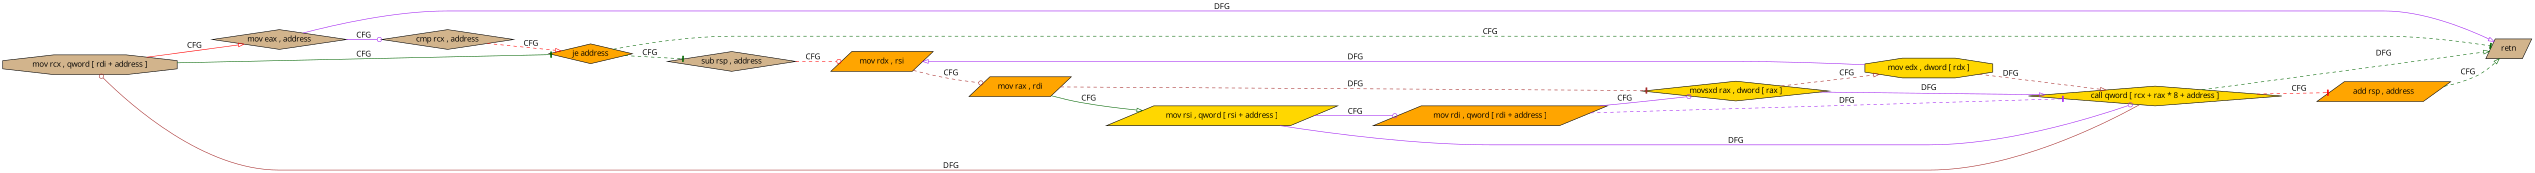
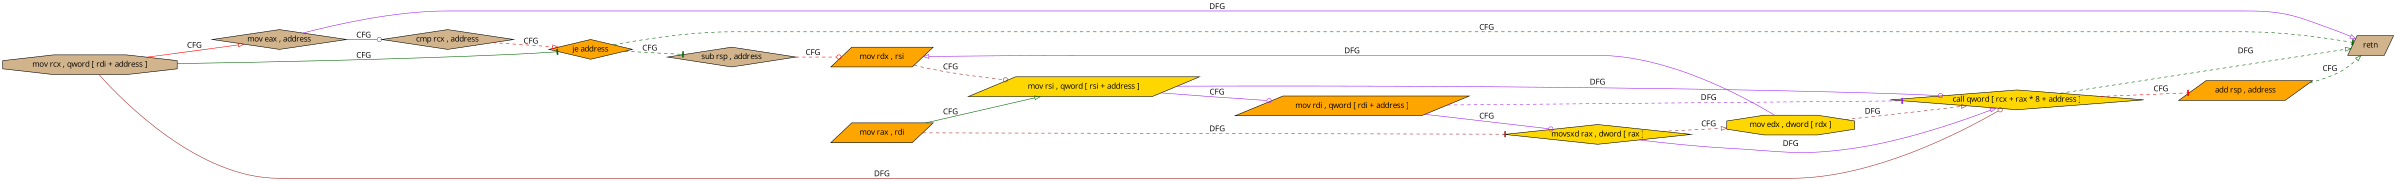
edge "mov rdx , rsi" -> "mov rax , rdi": now "mov rdx , rsi" -> "mov rsi , qword [ rsi + address ]"
edge "call qword [ rcx + rax * 8 + address ]" -> "mov rcx , qword [ rdi + address ]": reversed
